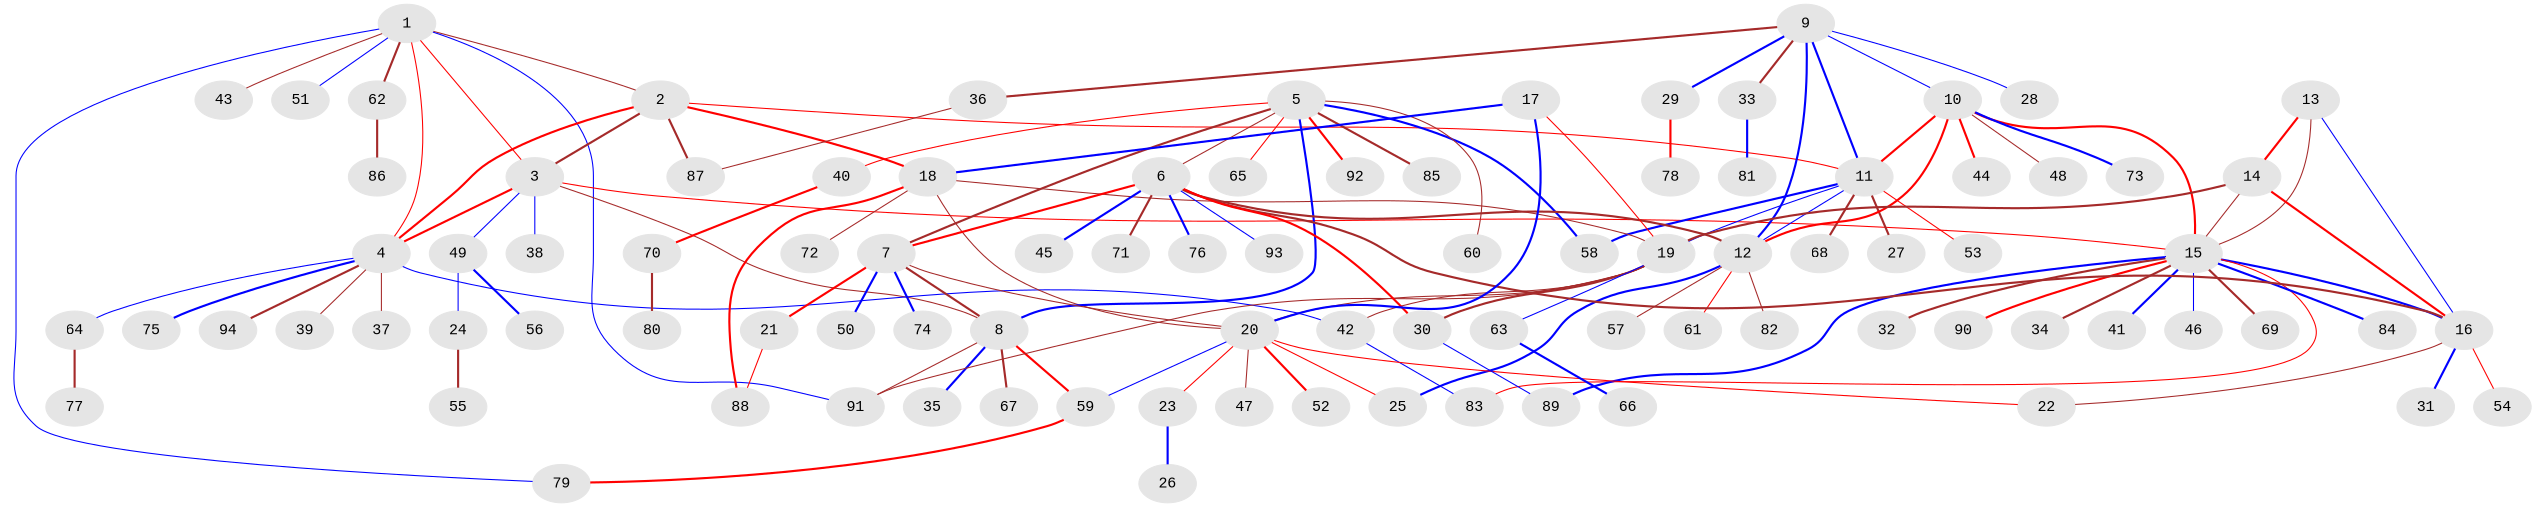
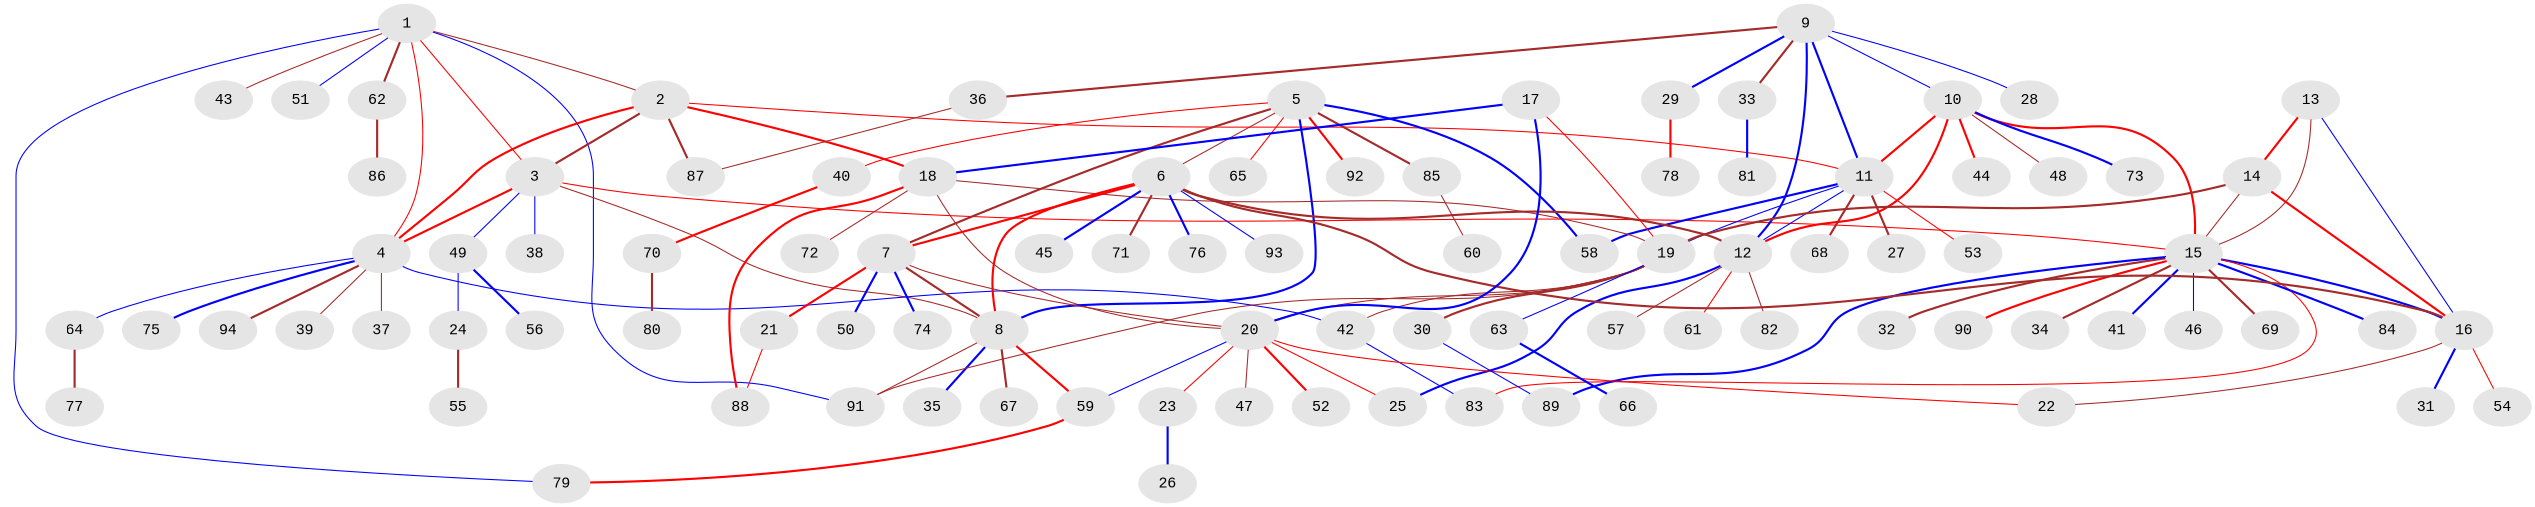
edge "5" -- "60": now "85" -- "60"
edge "6" -- "30": now "6" -- "8"
